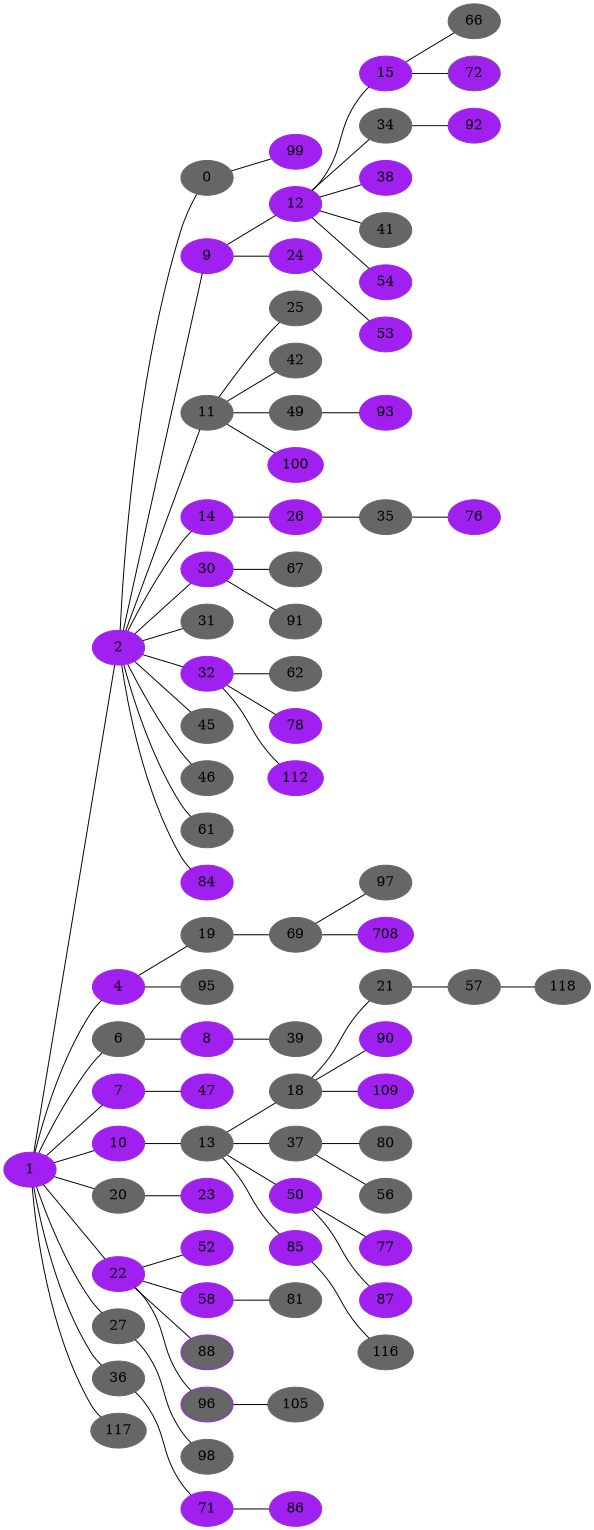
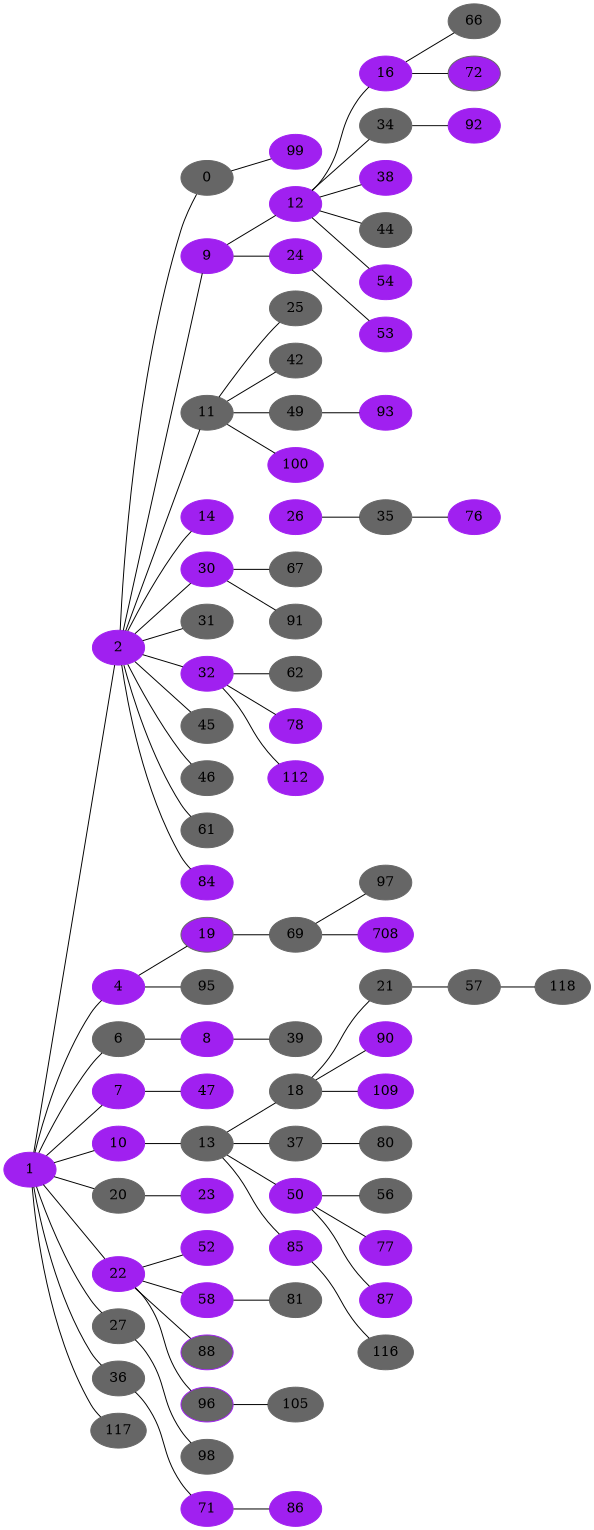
node "15": label "15" -> "16"
node "41": label "41" -> "44"
edge "14" -- "26": removed
node "19": fillcolor gray40 -> purple
edge "37" -- "56": now "50" -- "56"
